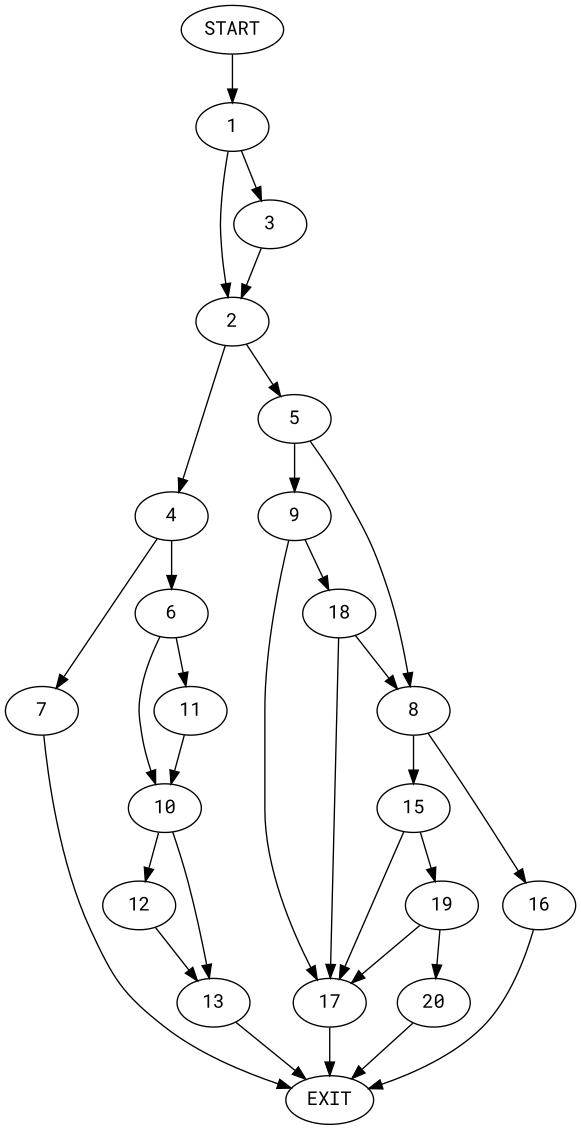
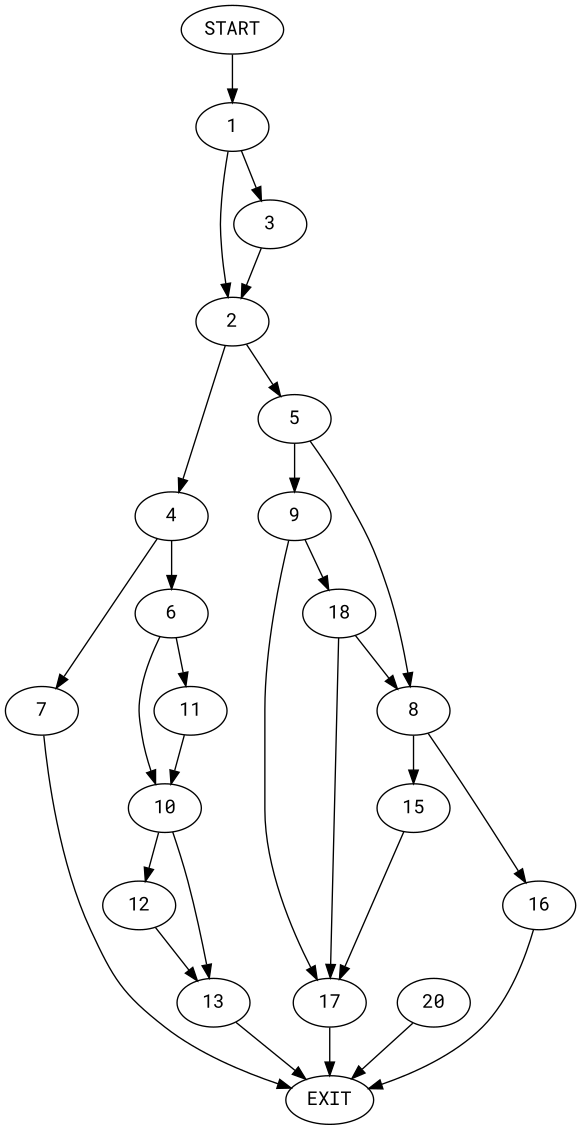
node "19": removed
